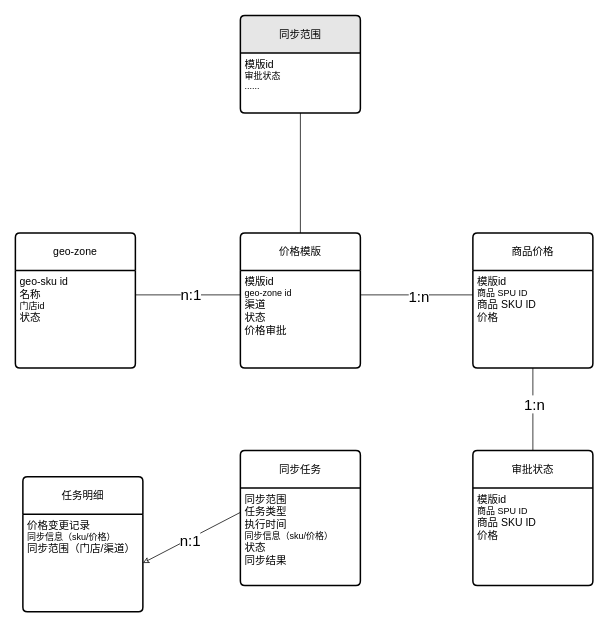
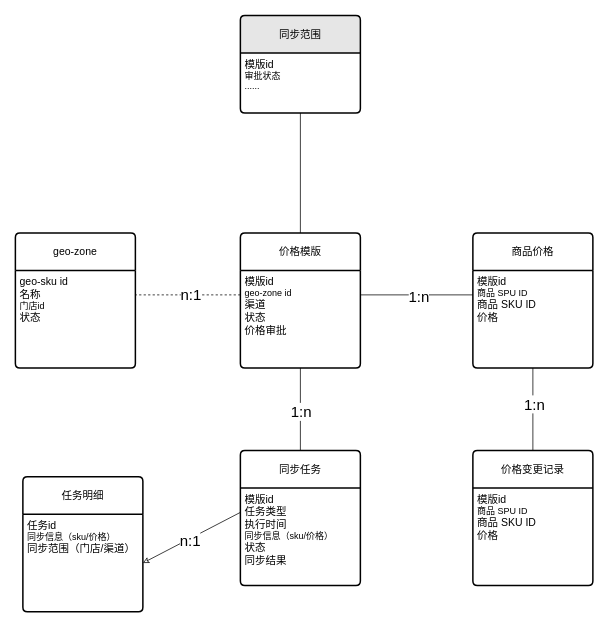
edge "geo-sku id 名称 门店id 状态" -- "模版id geo-zone id 渠道 状态 价格审批": style solid -> dashed
edge "模版id geo-zone id 渠道 状态 价格审批" -- "同步任务": added, label "1:n"
node "审批状态": label "审批状态" -> "价格变更记录"
node "同步范围 任务类型 执行时间 同步信息（sku/价格） 状态 同步结果": label "同步范围 任务类型 执行时间 同步信息（sku/价格） 状态 同步结果" -> "模版id 任务类型 执行时间 同步信息（sku/价格） 状态 同步结果"
node "价格变更记录 同步信息（sku/价格） 同步范围（门店/渠道）": label "价格变更记录 同步信息（sku/价格） 同步范围（门店/渠道）" -> "任务id 同步信息（sku/价格） 同步范围（门店/渠道）"
